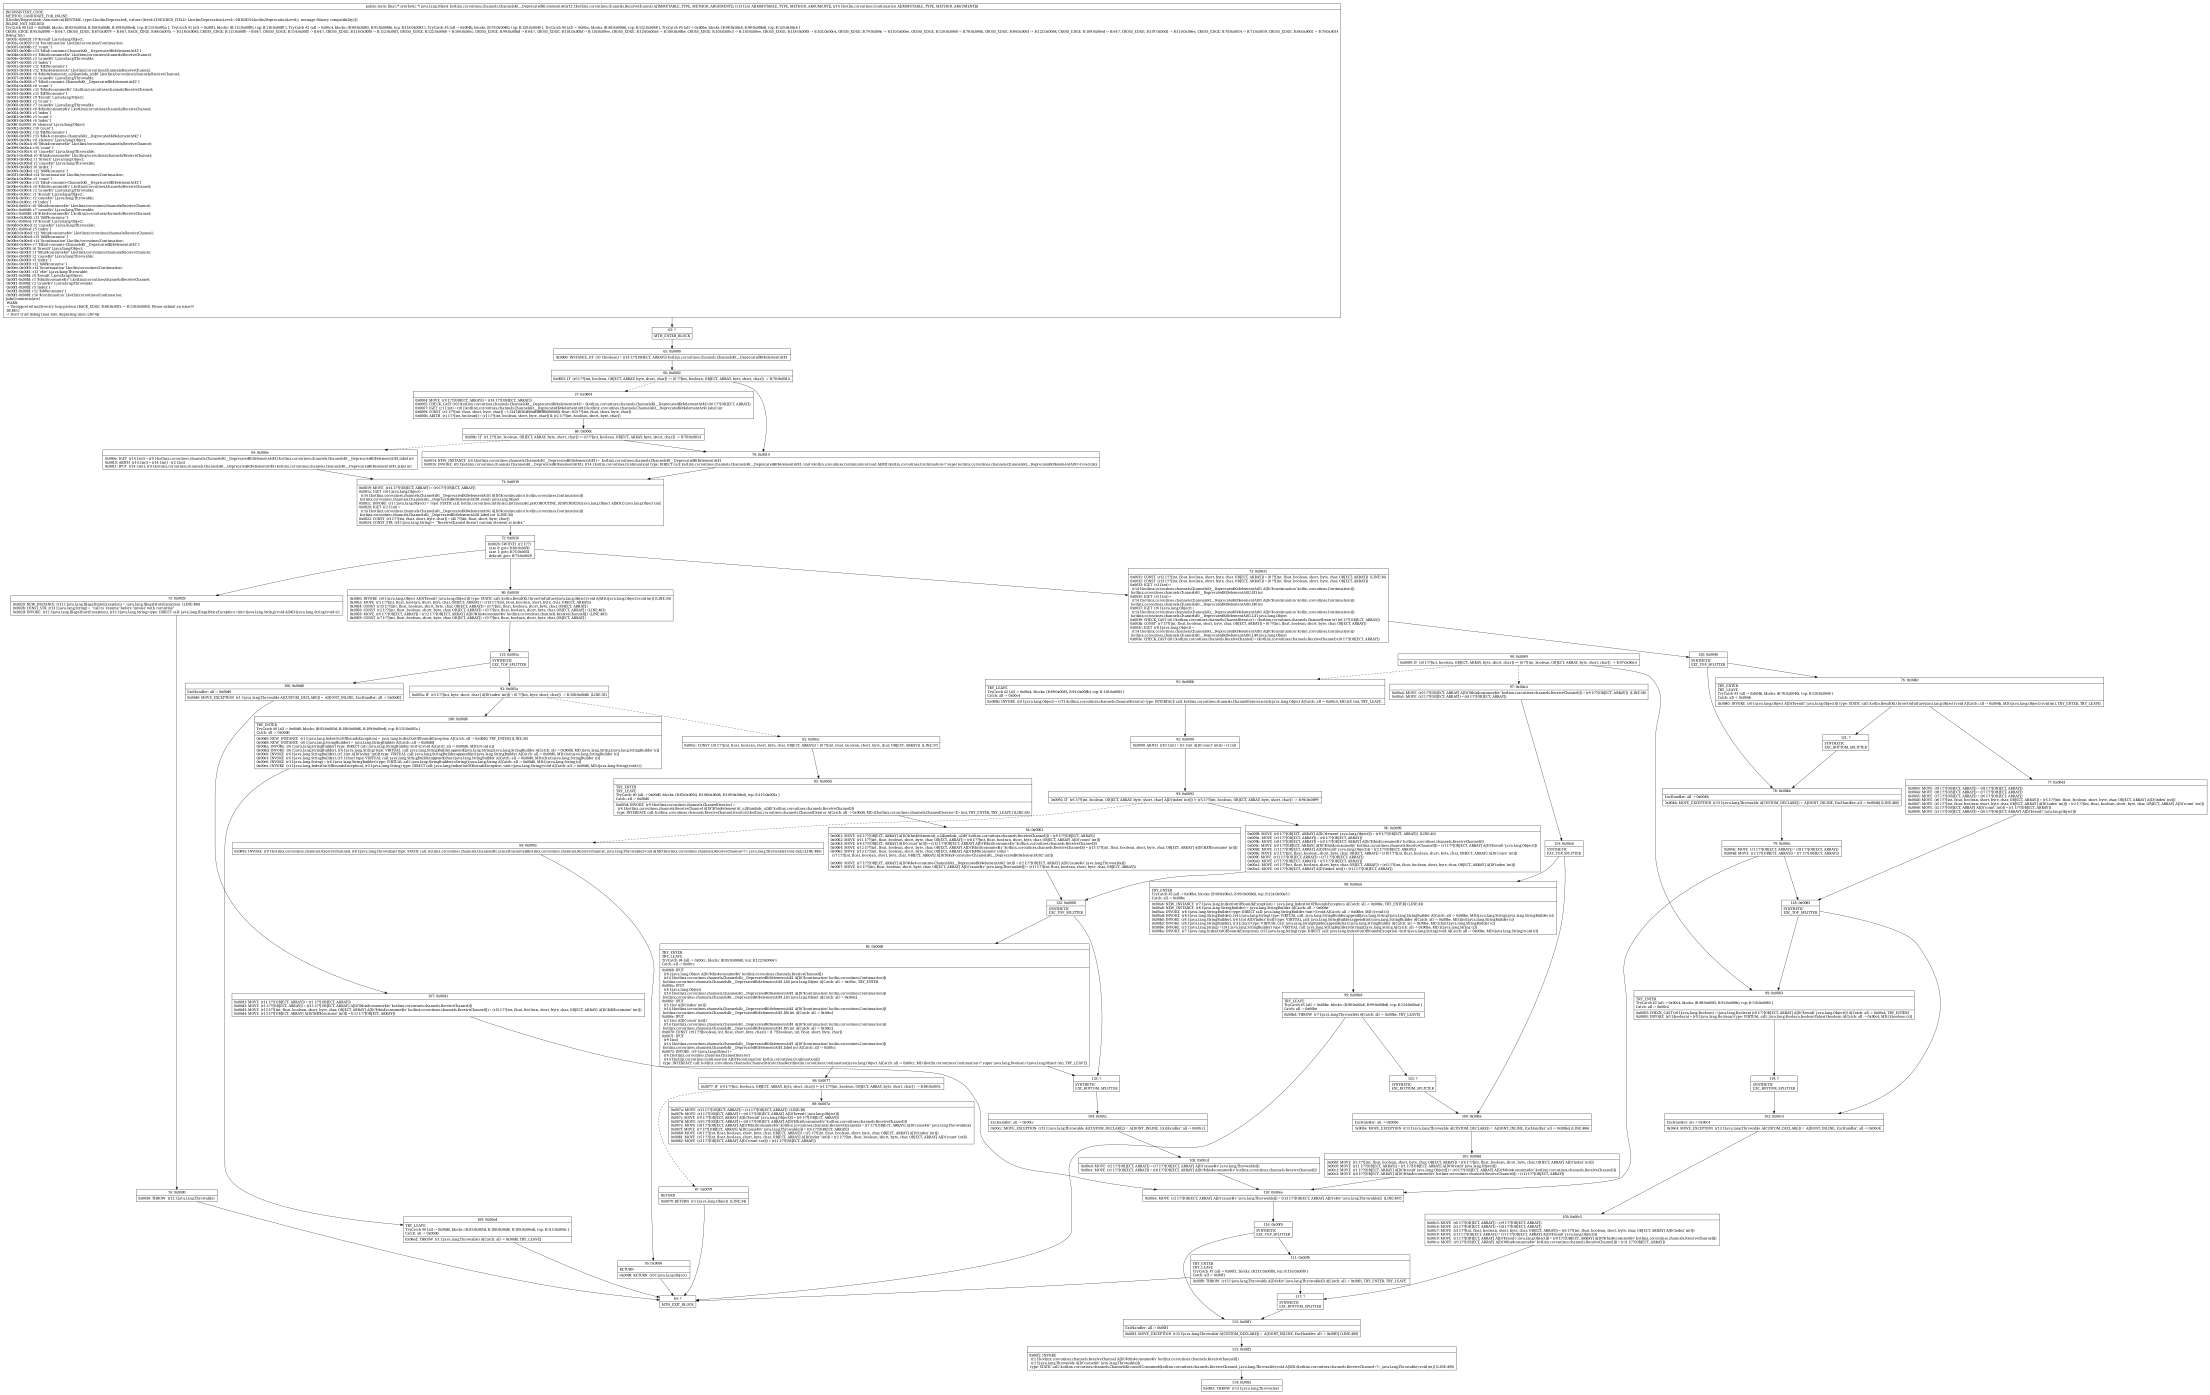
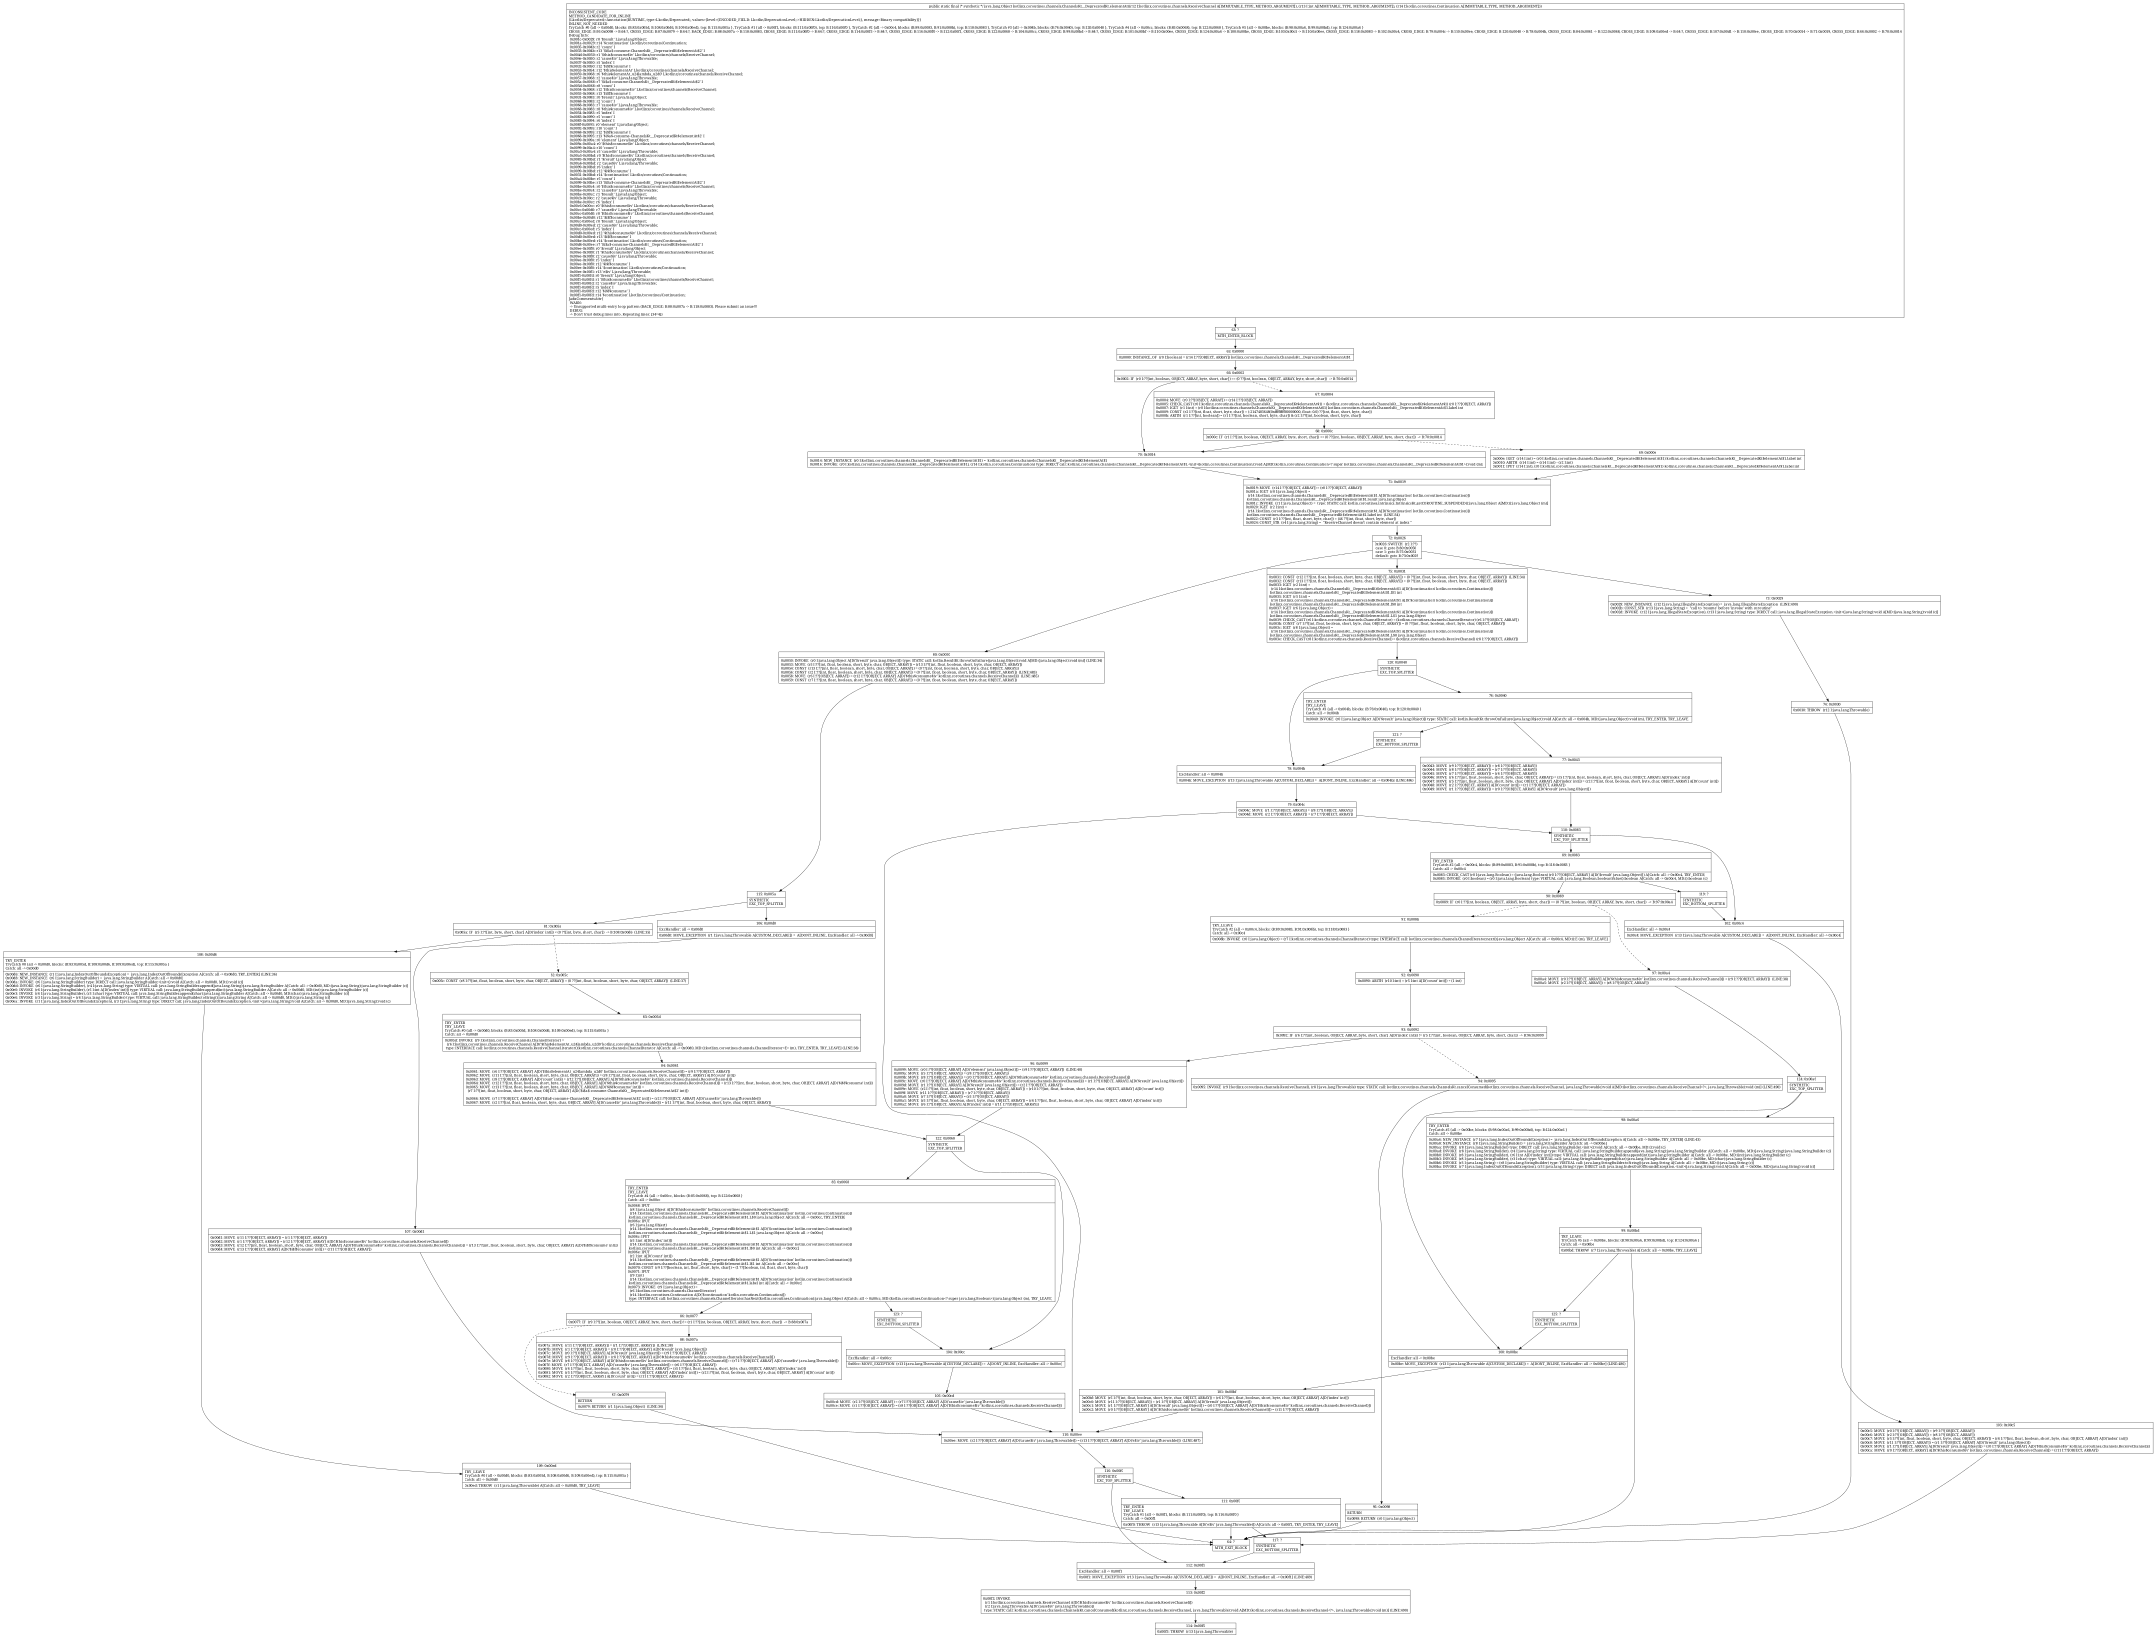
edge "90: 0x0089" -> "89: 0x0083": reversed
edge "122: 0x0068" -> "123: ?": now "122: 0x0068" -> "104: 0x00cc"
